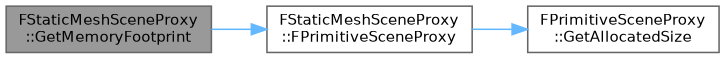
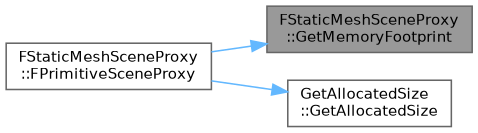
edge "FStaticMeshSceneProxy ::GetMemoryFootprint" -> "FStaticMeshSceneProxy ::FPrimitiveSceneProxy": reversed
node "FPrimitiveSceneProxy ::GetAllocatedSize": label "FPrimitiveSceneProxy ::GetAllocatedSize" -> "GetAllocatedSize ::GetAllocatedSize"
